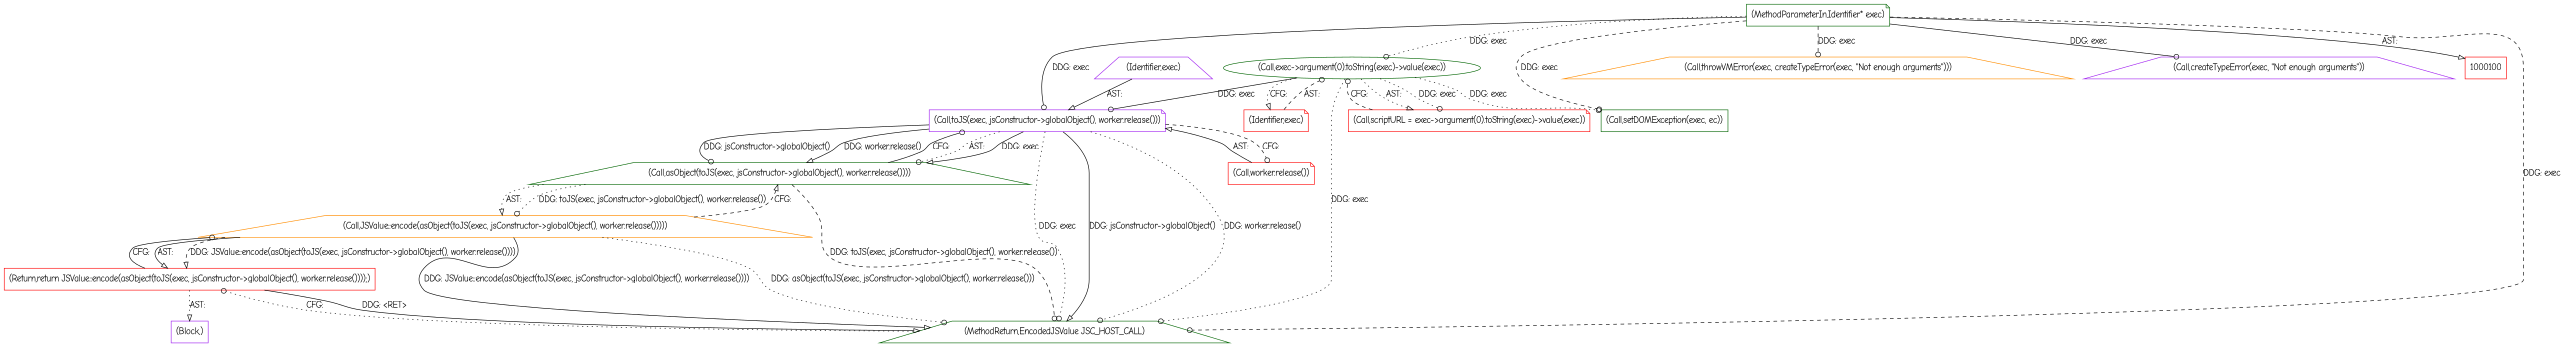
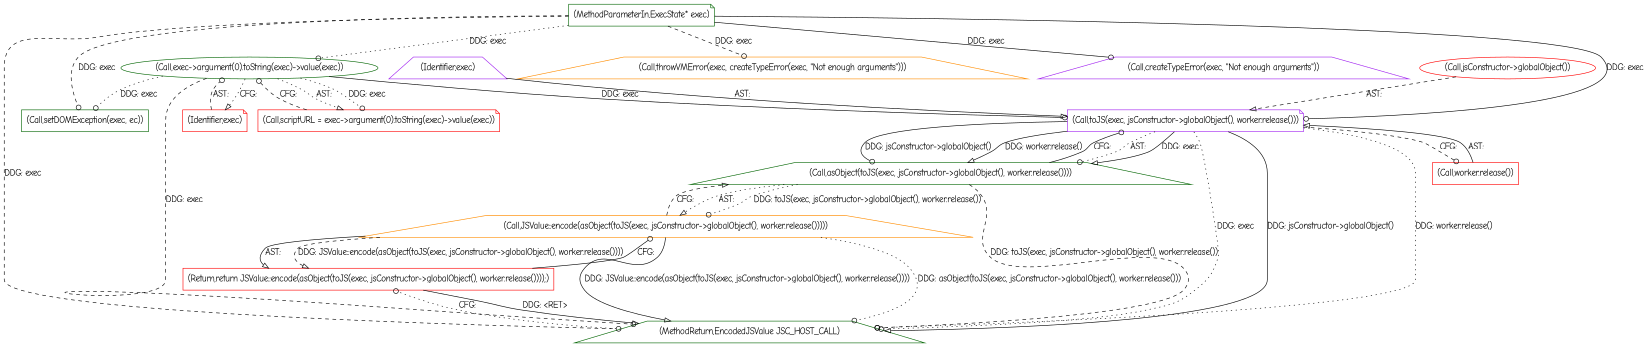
node "(MethodParameterIn,Identifier* exec)": label "(MethodParameterIn,Identifier* exec)" -> "(MethodParameterIn,ExecState* exec)"
node "(Call,jsConstructor->globalObject())": added
node "1000100": removed
node "(Call,worker.release())": shape note -> box
edge "(Call,exec->argument(0).toString(exec)->value(exec))" -> "(MethodReturn,EncodedJSValue JSC_HOST_CALL)": style dotted -> dashed
node "(Block,)": removed
